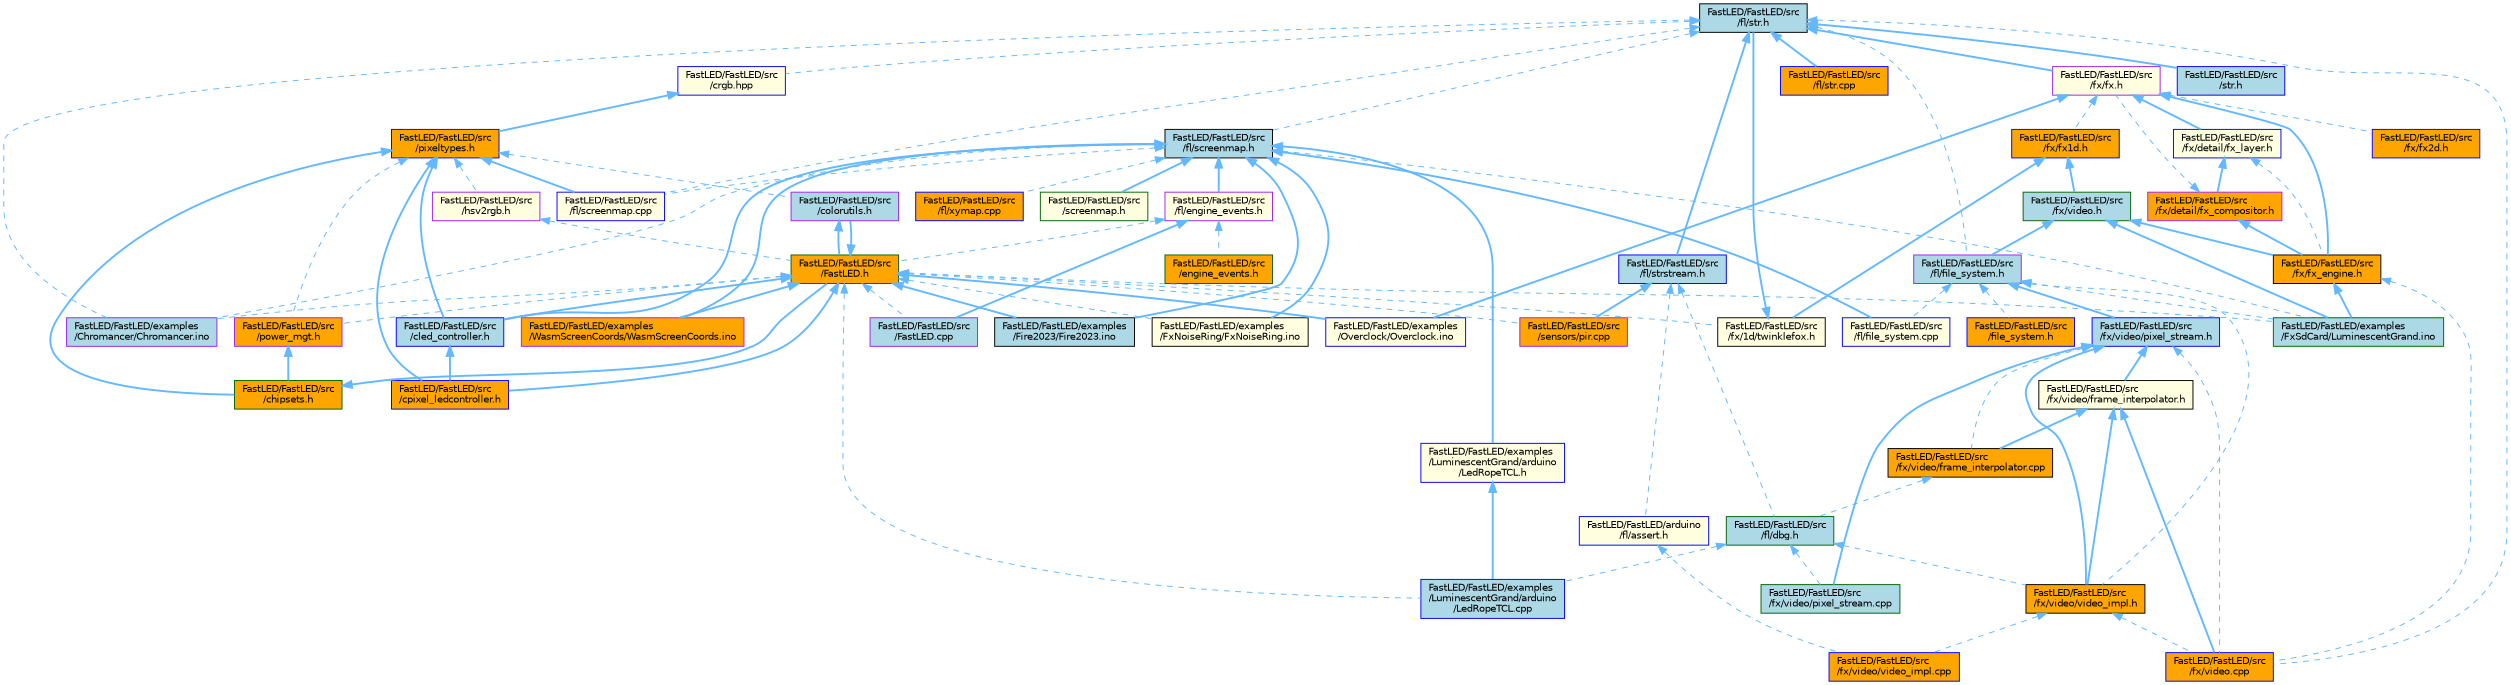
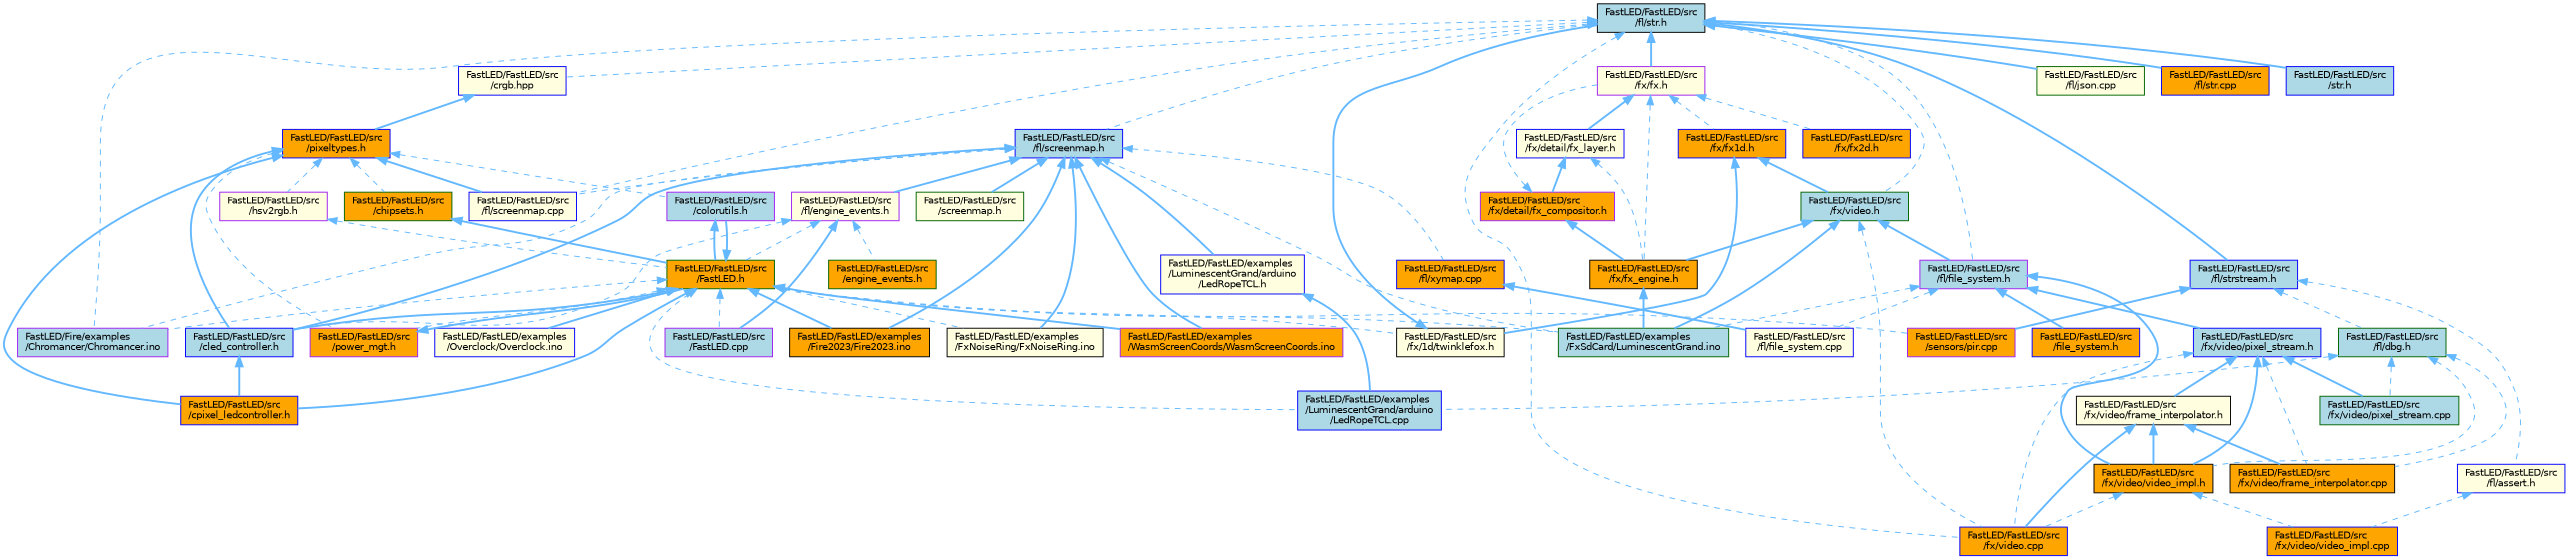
edge "FastLED/FastLED/src /fx/video.h" -> "FastLED/FastLED/src /fl/str.h": added
node "FastLED/FastLED/src /fl/json.cpp": added
edge "FastLED/FastLED/src /fx/fx_engine.h" -> "FastLED/FastLED/src /fx/fx.h": style bold -> dashed
node "FastLED/FastLED/src /fl/screenmap.h": color black -> blue
edge "FastLED/FastLED/examples /Overclock/Overclock.ino" -> "FastLED/FastLED/src /fx/fx.h": removed
edge "FastLED/FastLED/src /fl/file_system.cpp" -> "FastLED/FastLED/src /fl/screenmap.h": now "FastLED/FastLED/src /fl/file_system.cpp" -> "FastLED/FastLED/src /fl/xymap.cpp"
edge "FastLED/FastLED/src /chipsets.h" -> "FastLED/FastLED/src /pixeltypes.h": style bold -> dashed
edge "FastLED/FastLED/src /file_system.h" -> "FastLED/FastLED/src /fl/file_system.h": style dashed -> bold
edge "FastLED/FastLED/src /cled_controller.h" -> "FastLED/FastLED/src /fl/engine_events.h": added
node "FastLED/FastLED/examples /Chromancer/Chromancer.ino": label "FastLED/FastLED/examples /Chromancer/Chromancer.ino" -> "FastLED/Fire/examples /Chromancer/Chromancer.ino"
node "FastLED/FastLED/examples /Fire2023/Fire2023.ino": fillcolor lightblue -> orange
edge "FastLED/FastLED/src /chipsets.h" -> "FastLED/FastLED/src /power_mgt.h": now "FastLED/FastLED/src /FastLED.h" -> "FastLED/FastLED/src /power_mgt.h"
edge "FastLED/FastLED/src /fx/video/video_impl.h" -> "FastLED/FastLED/src /fl/file_system.h": style dashed -> bold
edge "FastLED/FastLED/src /fl/dbg.h" -> "FastLED/FastLED/src /fx/video/frame_interpolator.cpp": reversed
edge "FastLED/FastLED/src /fx/video.cpp" -> "FastLED/FastLED/src /fx/fx_engine.h": now "FastLED/FastLED/src /fx/video.cpp" -> "FastLED/FastLED/src /fx/video.h"
node "FastLED/FastLED/arduino /fl/assert.h": label "FastLED/FastLED/arduino /fl/assert.h" -> "FastLED/FastLED/src /fl/assert.h"
